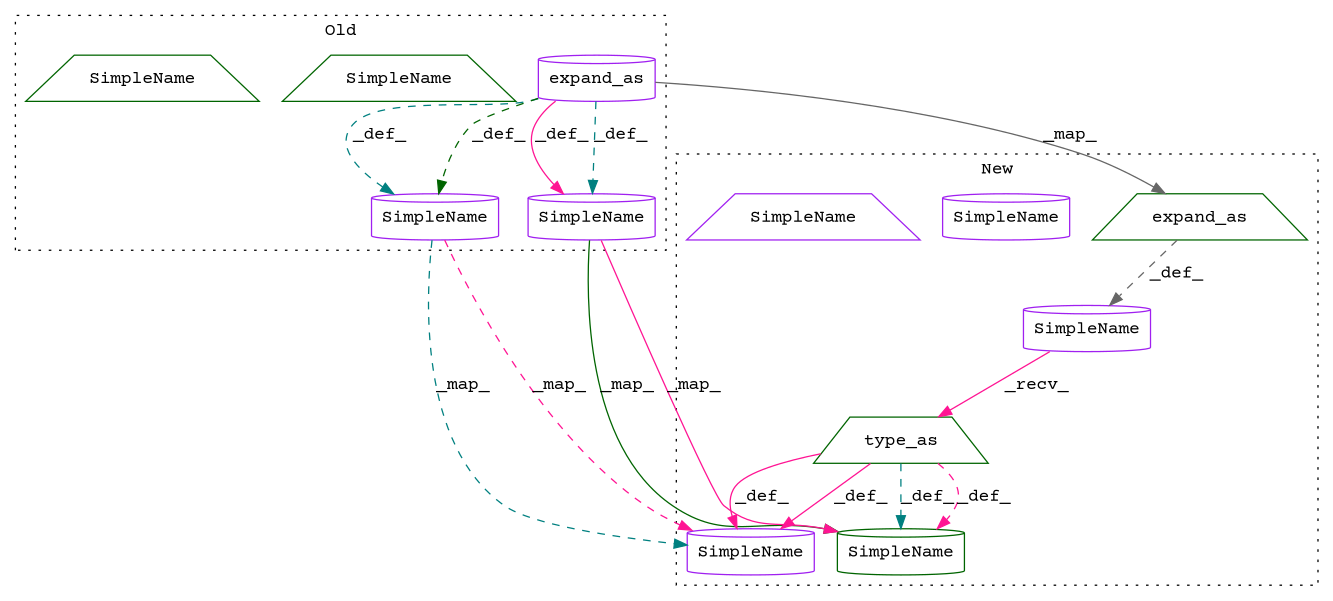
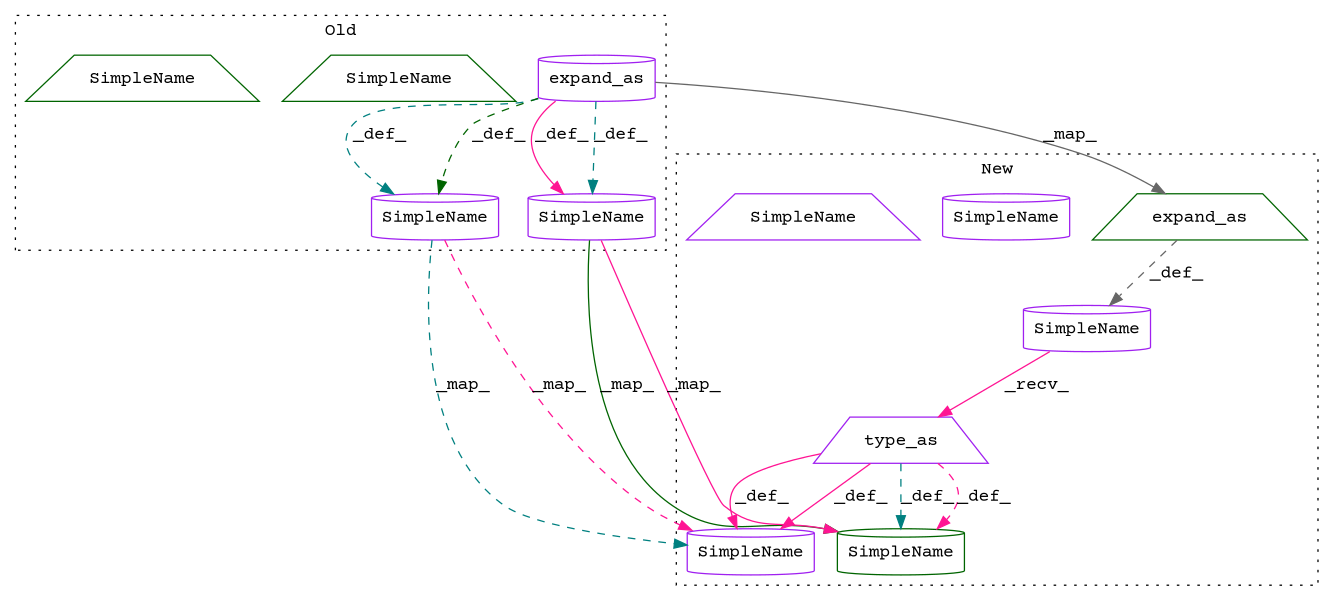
node "type_as": color darkgreen -> purple
